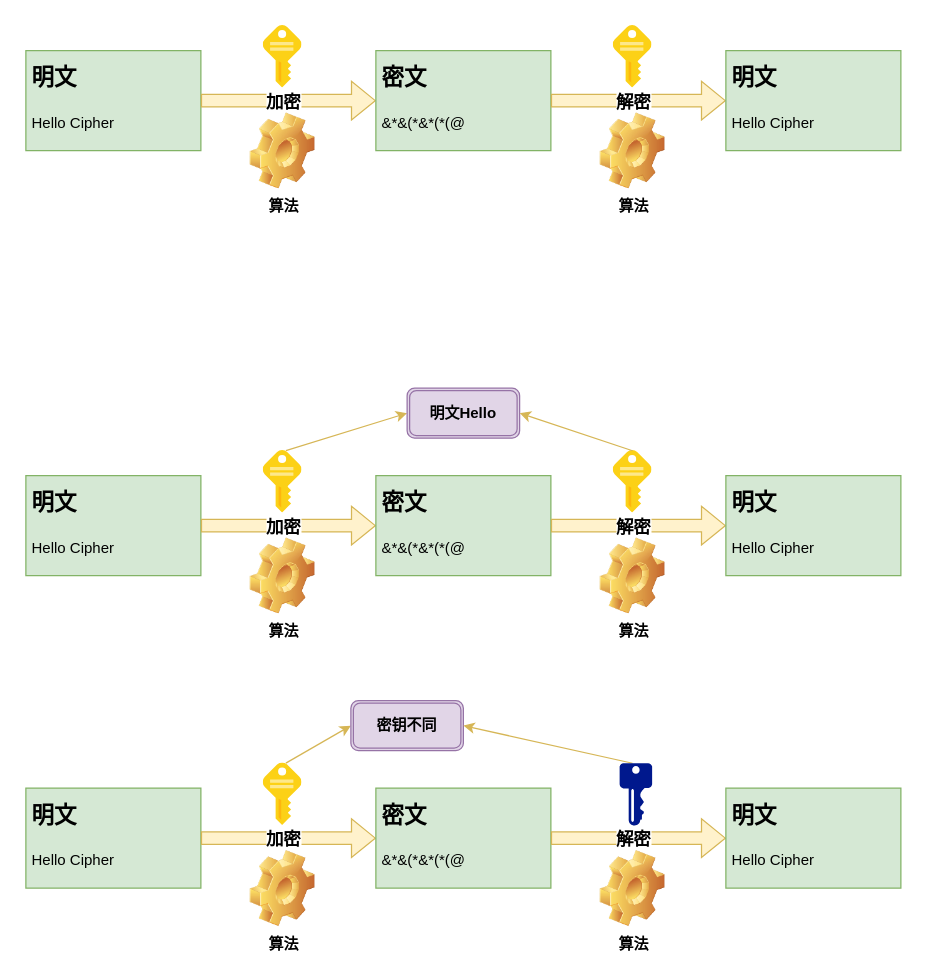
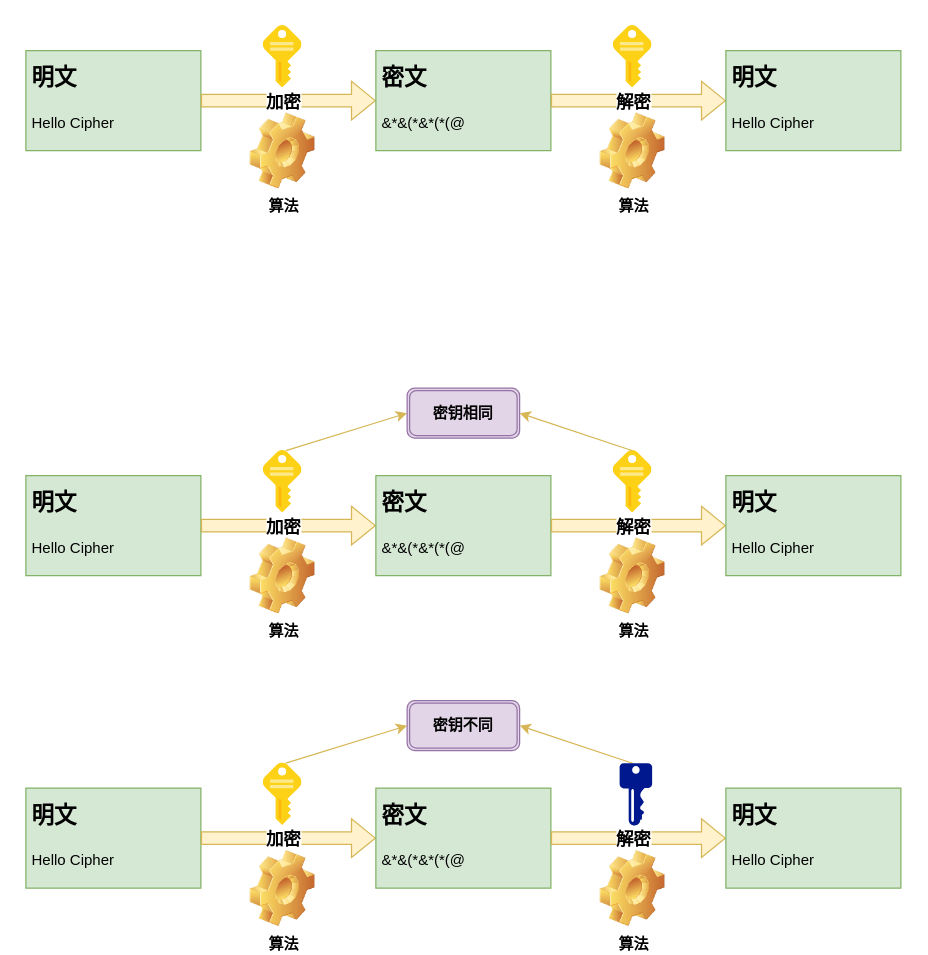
node "明文Hello": label "明文Hello" -> "密钥相同"
node "密钥不同": moved (407, 726) -> (463, 726)
